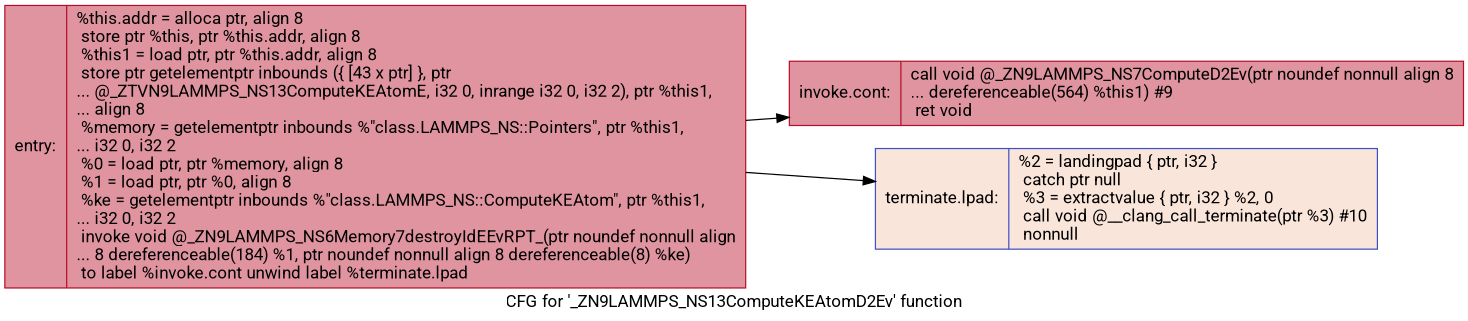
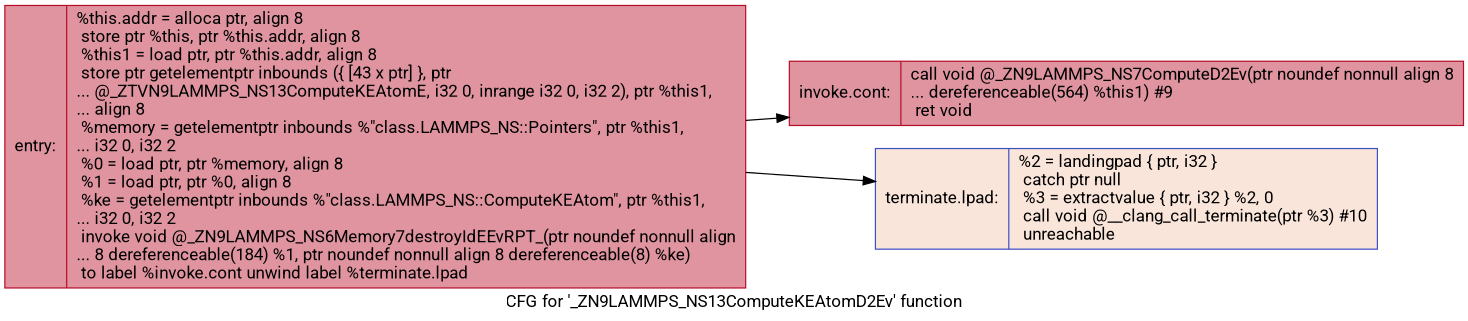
node "terminate.lpad:": text "nonnull" -> "unreachable"
